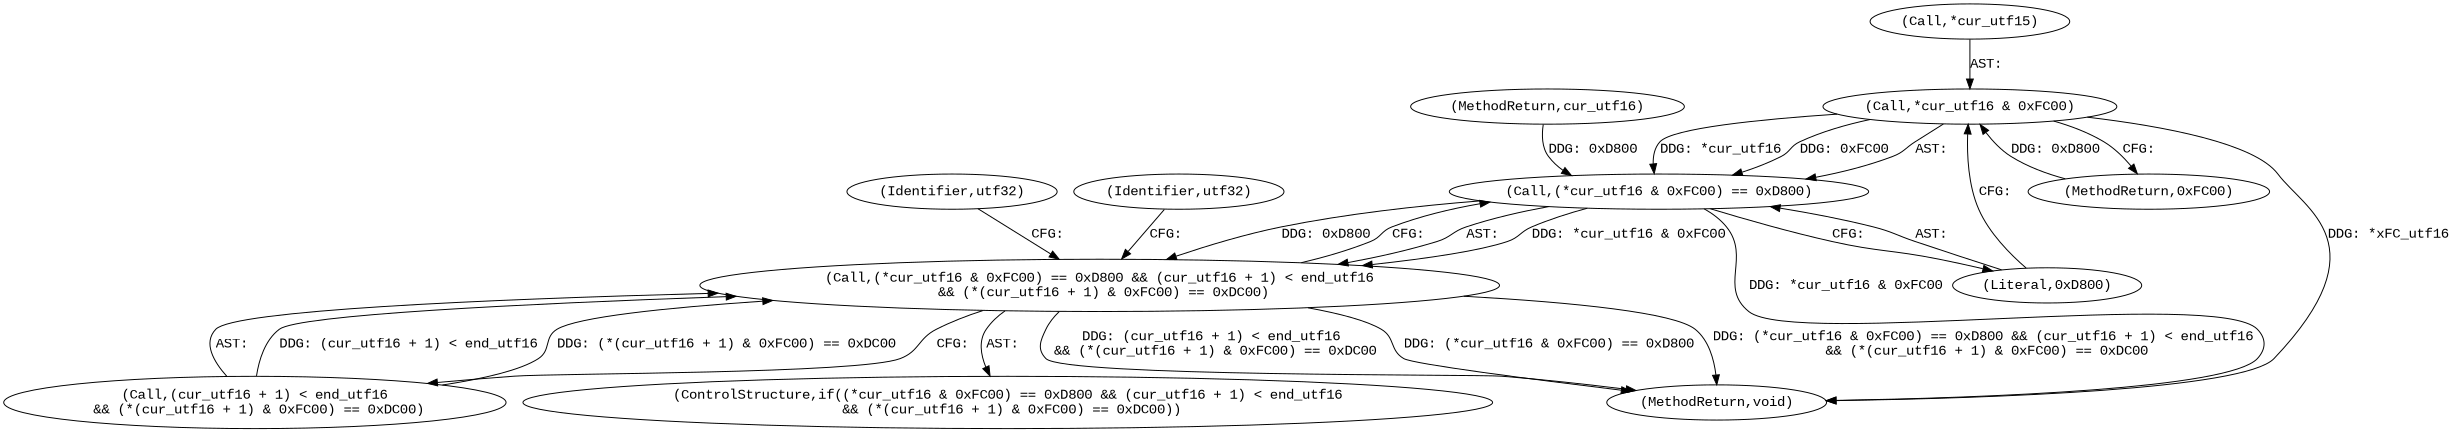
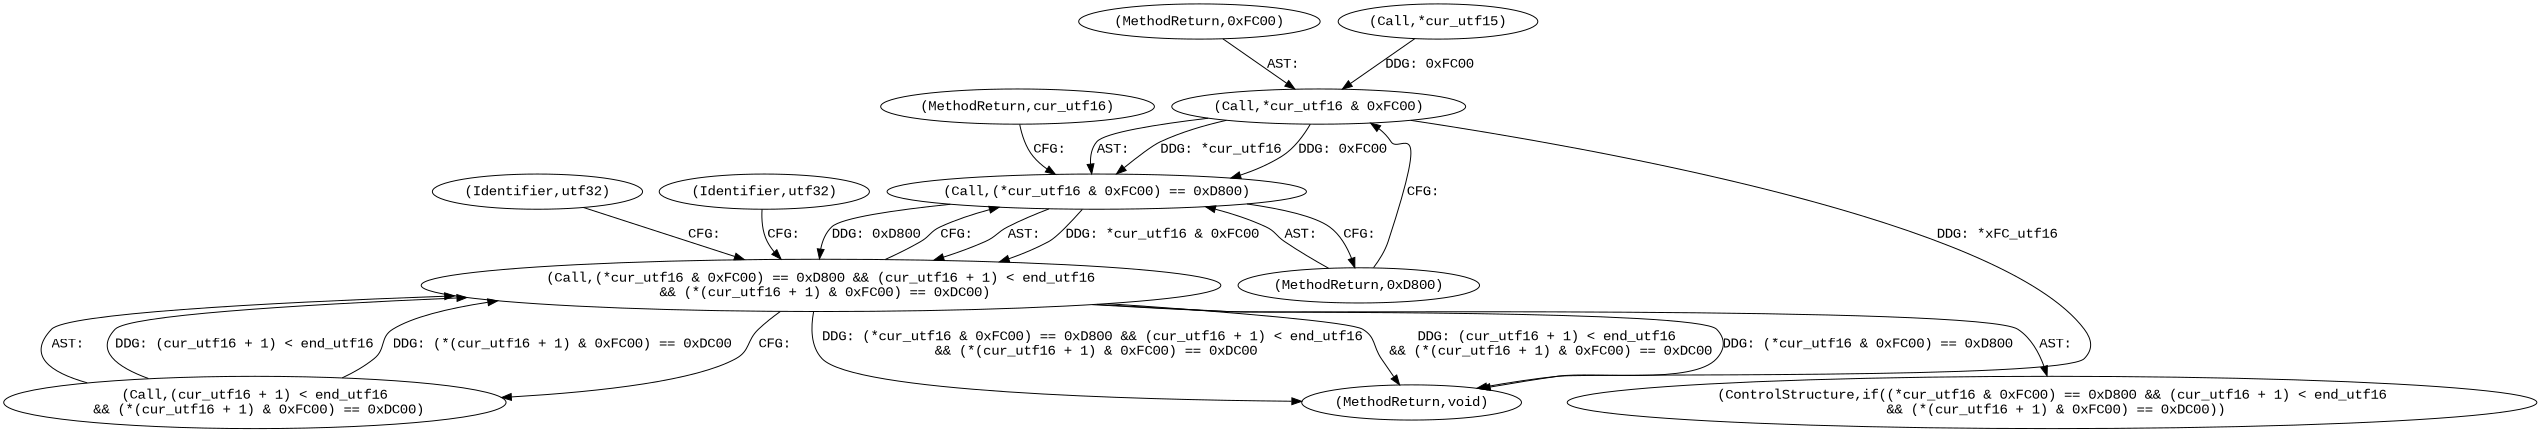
edge "(Call,*cur_utf15)" -> "(Call,*cur_utf16 & 0xFC00)": label "AST: " -> "DDG: 0xFC00"
edge "(Call,*cur_utf16 & 0xFC00)" -> "(MethodReturn,0xFC00)": removed, label "CFG:"
edge "(MethodReturn,cur_utf16)" -> "(Call,(*cur_utf16 & 0xFC00) == 0xD800)": label "DDG: 0xD800" -> "CFG: "
edge "(MethodReturn,0xFC00)" -> "(Call,*cur_utf16 & 0xFC00)": label "DDG: 0xD800" -> "AST: "
node "(Literal,0xD800)": label "(Literal,0xD800)" -> "(MethodReturn,0xD800)"
edge "(Call,(*cur_utf16 & 0xFC00) == 0xD800)" -> "(MethodReturn,void)": removed, label "DDG: *cur_utf16 & 0xFC00"
